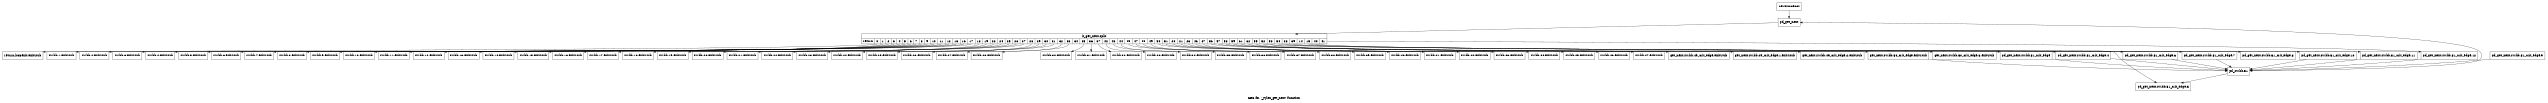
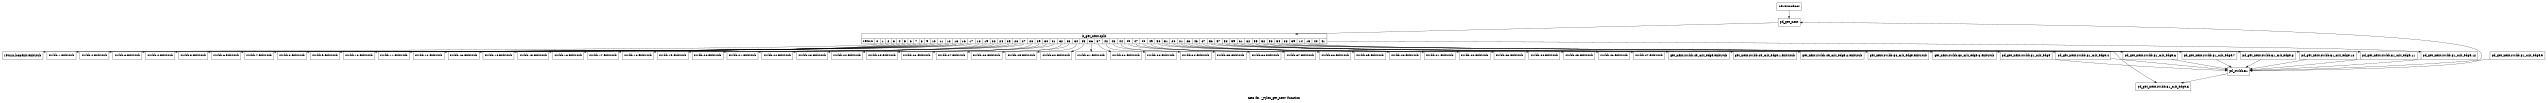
node "sw.bb.29.exitStub": added
edge "get_next.sw.bb.50_crit_edge.exitStub" -> "pd_sw.bb.51": now "pd_get_next.sw.bb.51_crit_edge.8" -> "pd_sw.bb.51"
